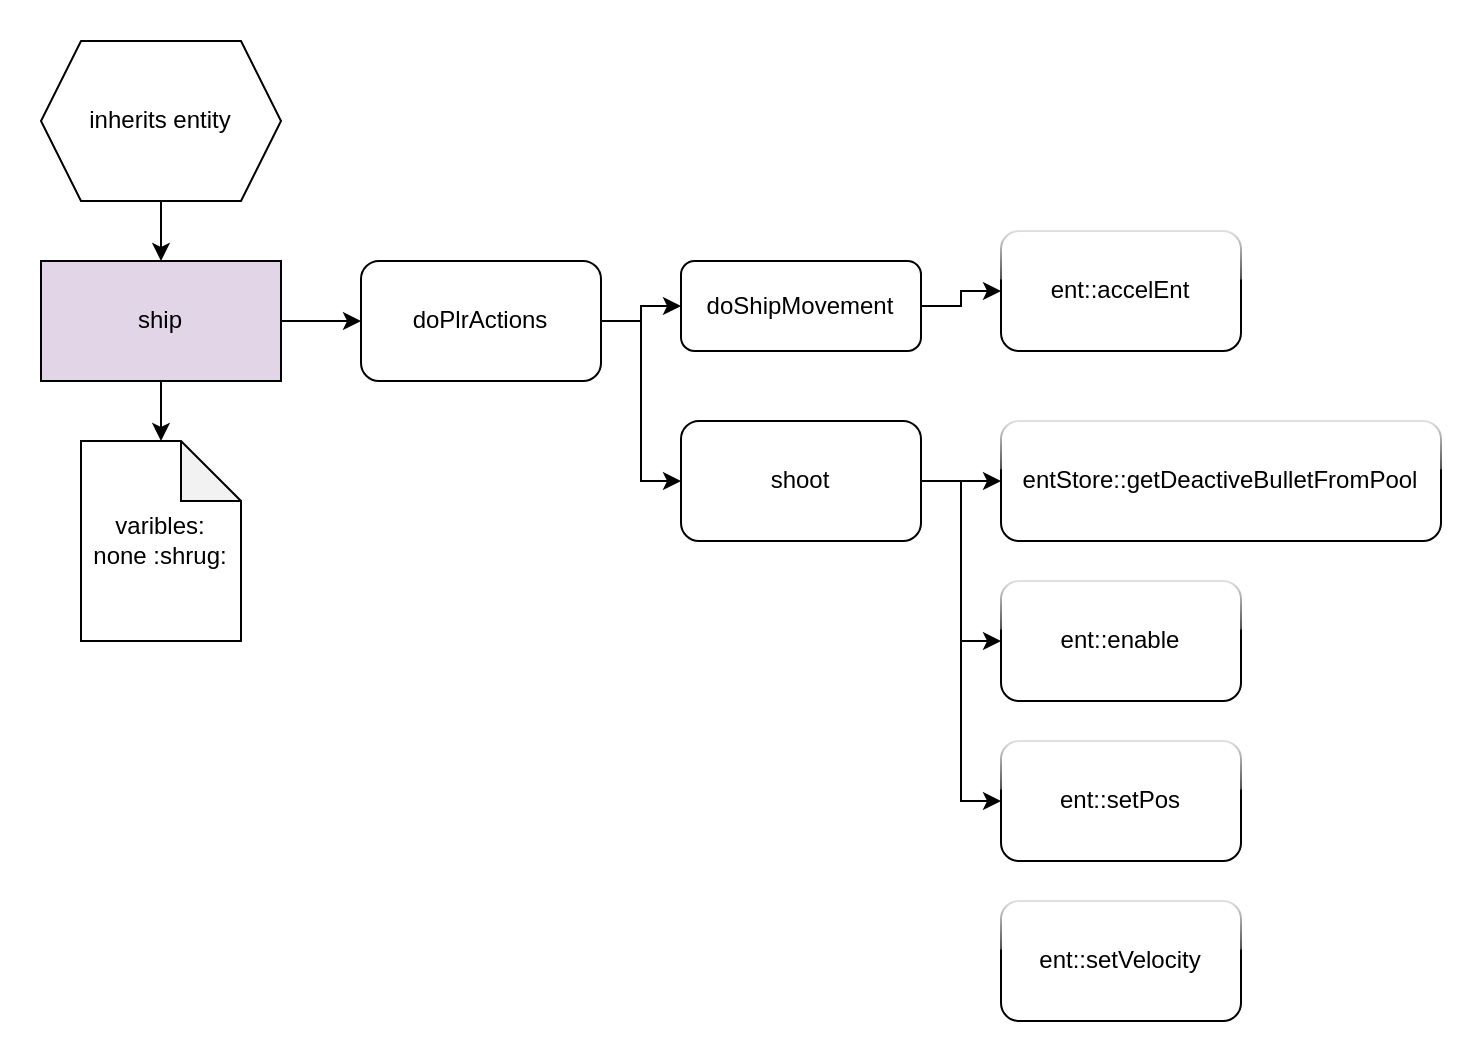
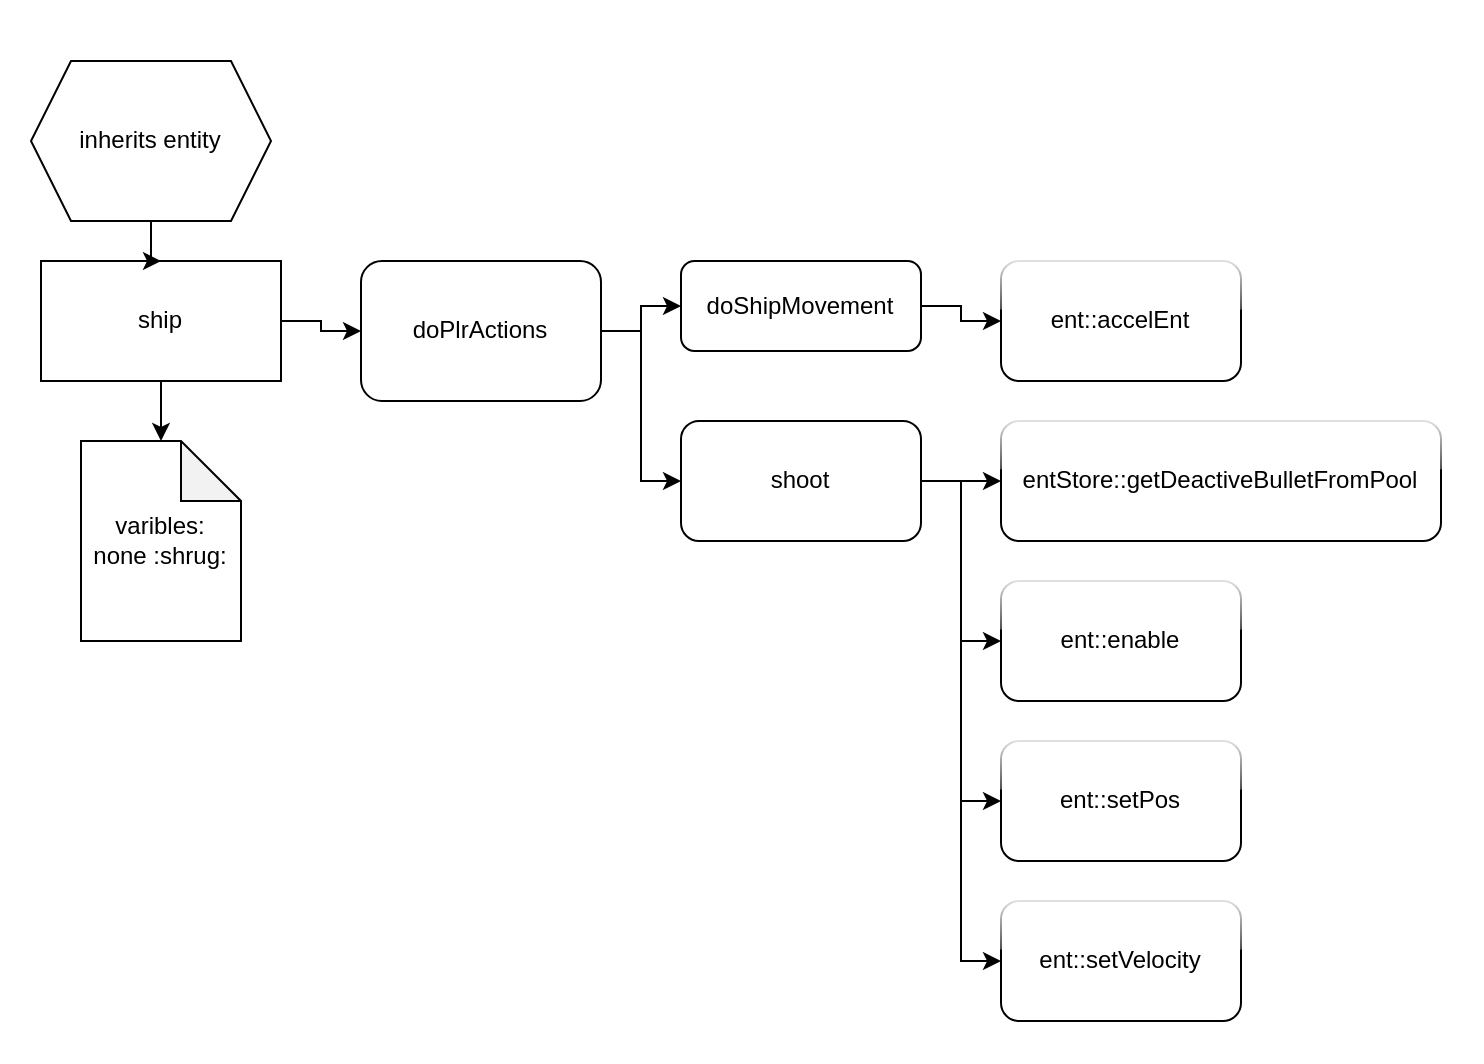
node "inherits entity": moved (161, 121) -> (151, 141)
node "ent::accelEnt": moved (1121, 291) -> (1121, 321)
node "ship": fillcolor #e1d5e7 -> #ffffff
node "doPlrActions": size 240x120 -> 240x140
edge "shoot" -> "ent::setVelocity": added
